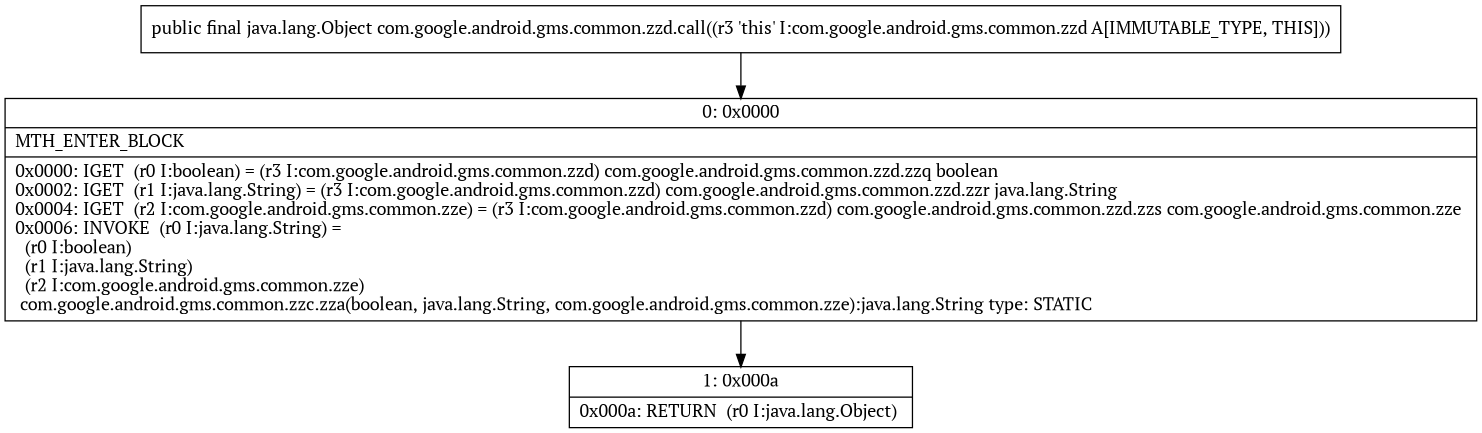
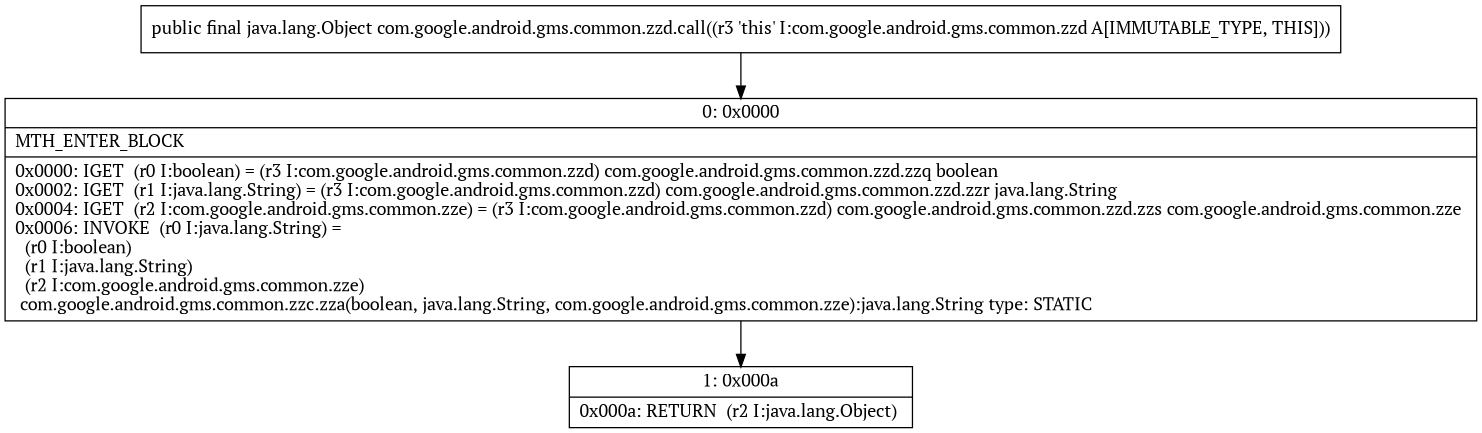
node "1: 0x000a": text "0x000a: RETURN  (r0 I:java.lang.Object)" -> "0x000a: RETURN  (r2 I:java.lang.Object)"
